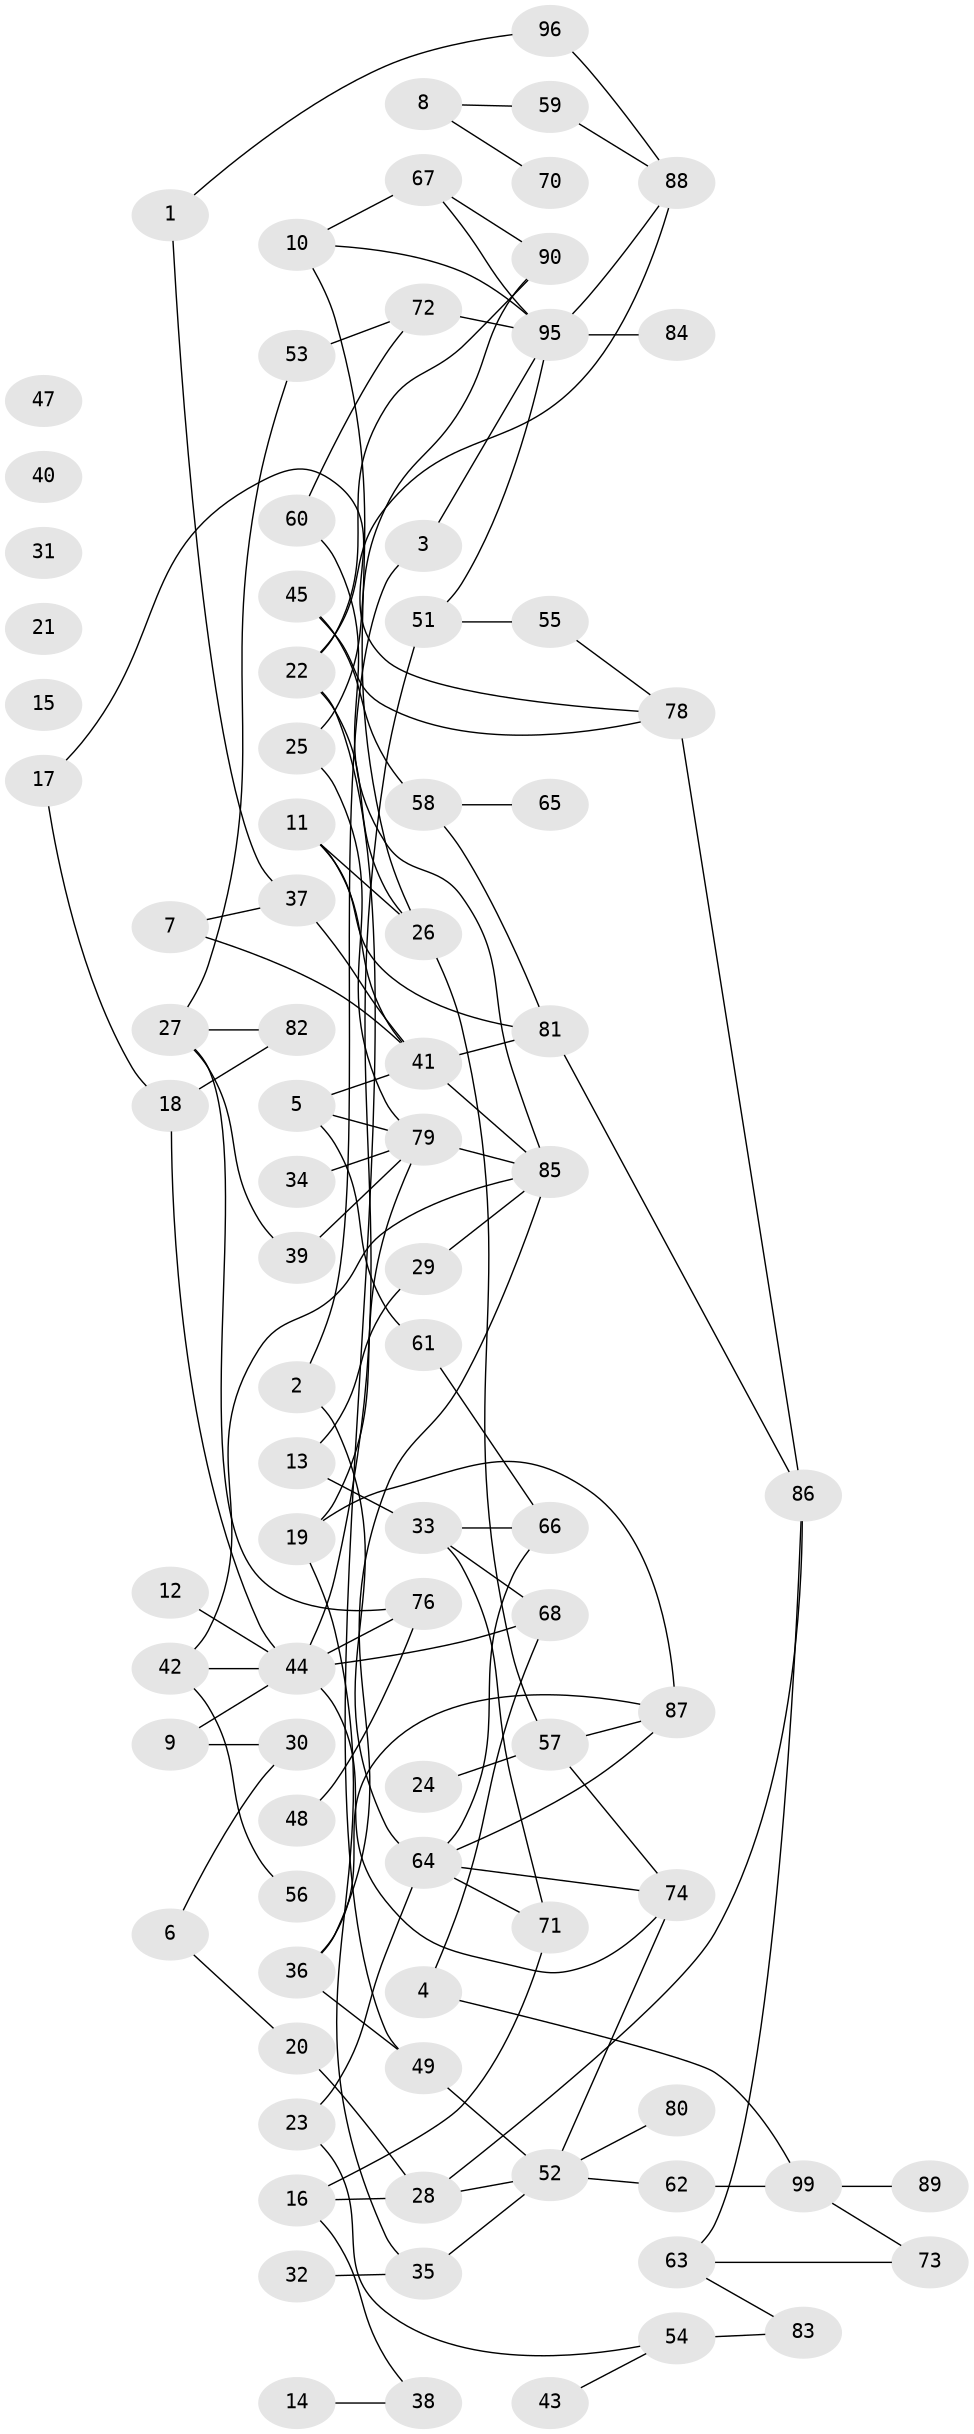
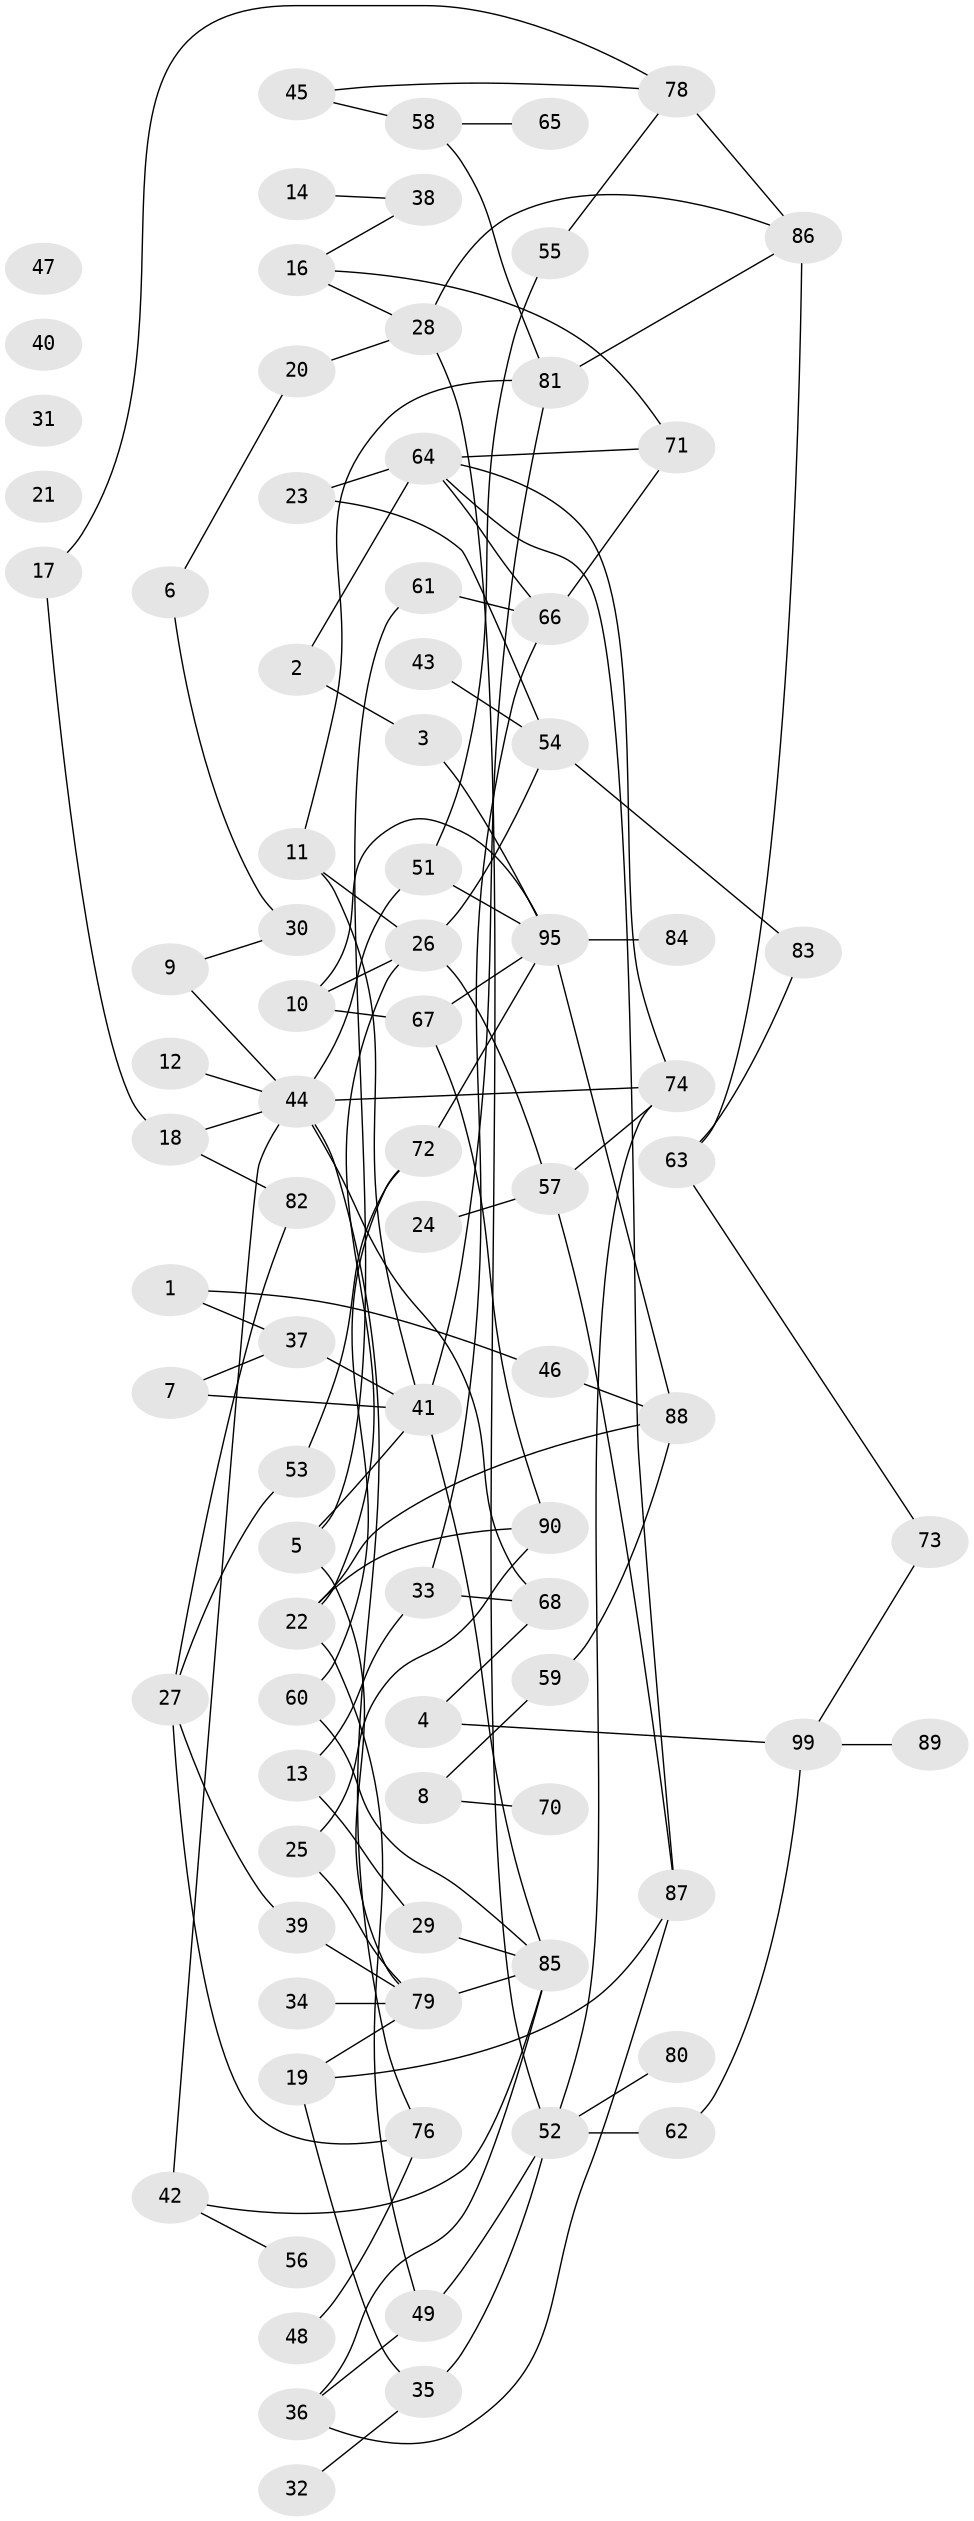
node "96": label "96" -> "46"
node "15": removed
edge "54" -- "26": added
edge "33" -- "71": now "66" -- "71"
